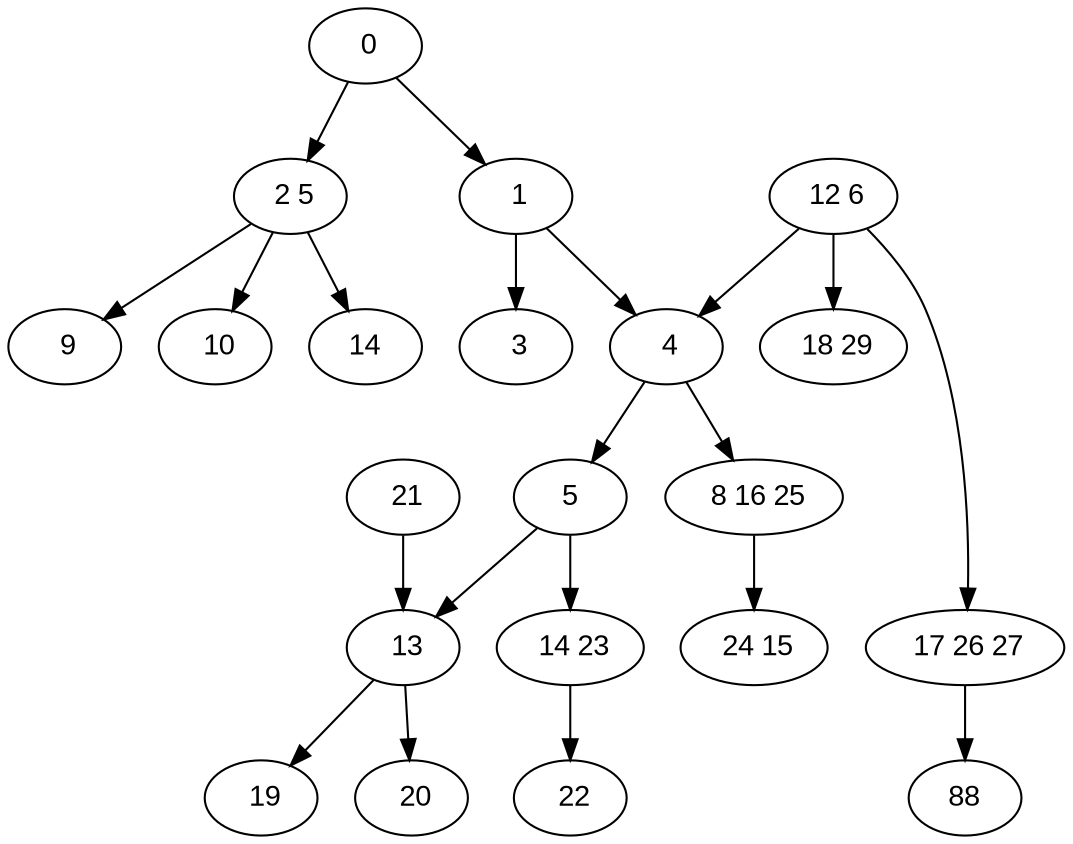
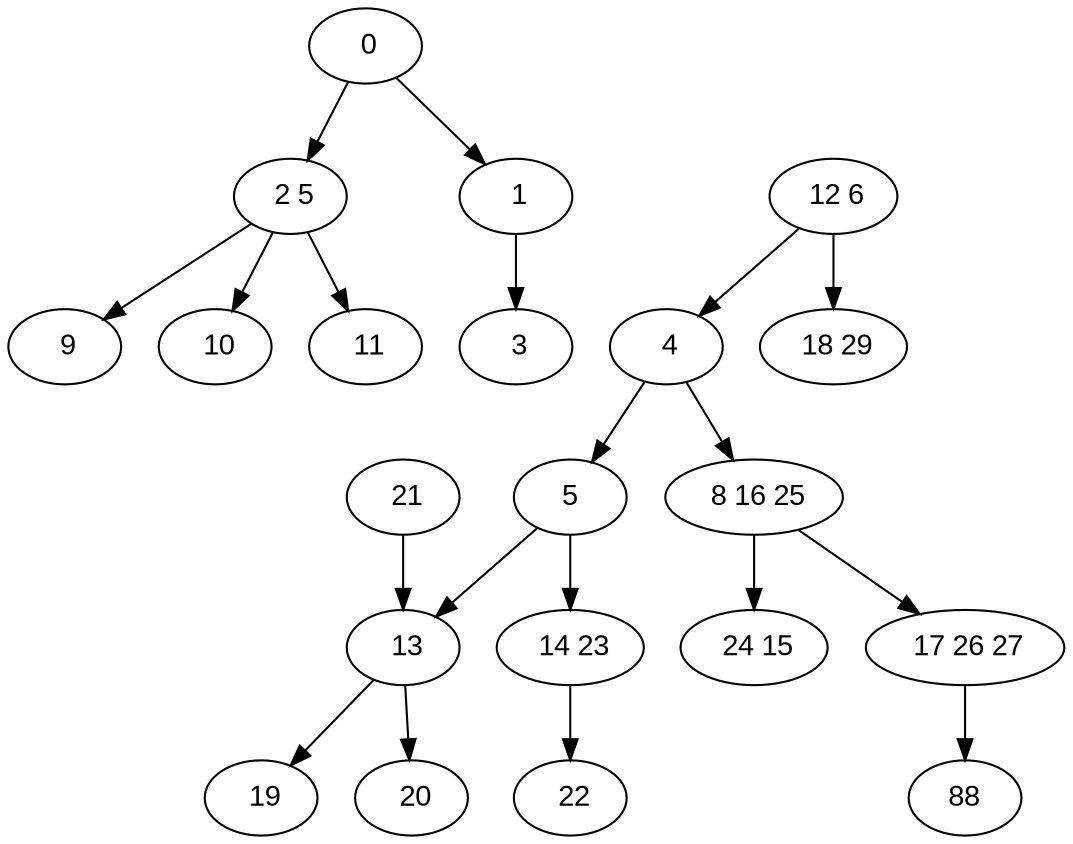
edge "1" -> "4": removed
node "14": label "14" -> "11"
edge "12 6" -> "17 26 27": now "8 16 25" -> "17 26 27"
